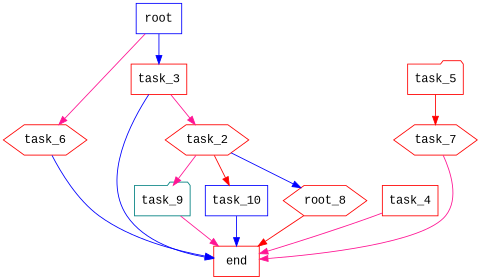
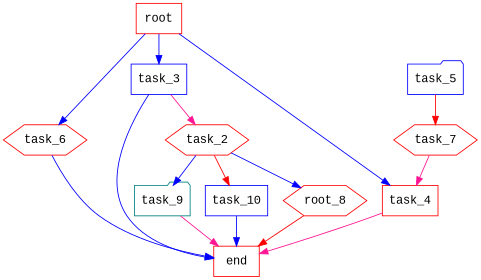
node "root": color blue -> red
edge "root" -> "task_6": color deeppink -> blue
node "task_3": color red -> blue
node "task_5": color red -> blue
edge "root" -> "task_4": added
edge "task_2" -> "task_9": color deeppink -> blue
edge "task_7" -> "end": now "task_7" -> "task_4"
